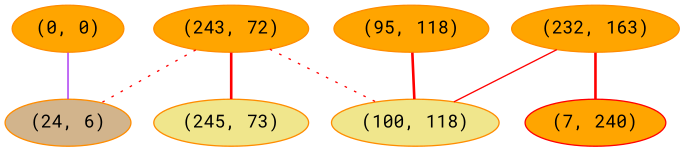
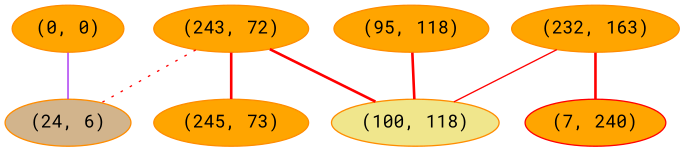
edge "(243, 72)" -- "(100, 118)": style dotted -> bold
node "(245, 73)": fillcolor khaki -> orange
